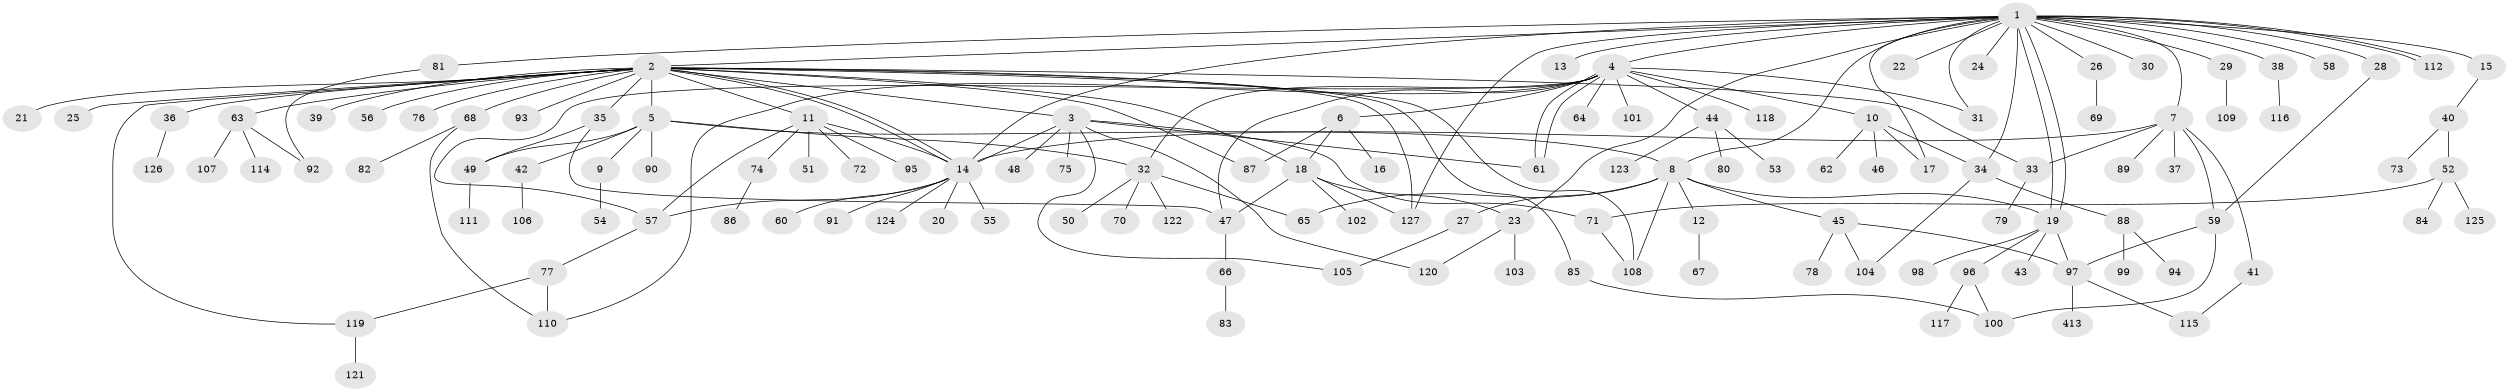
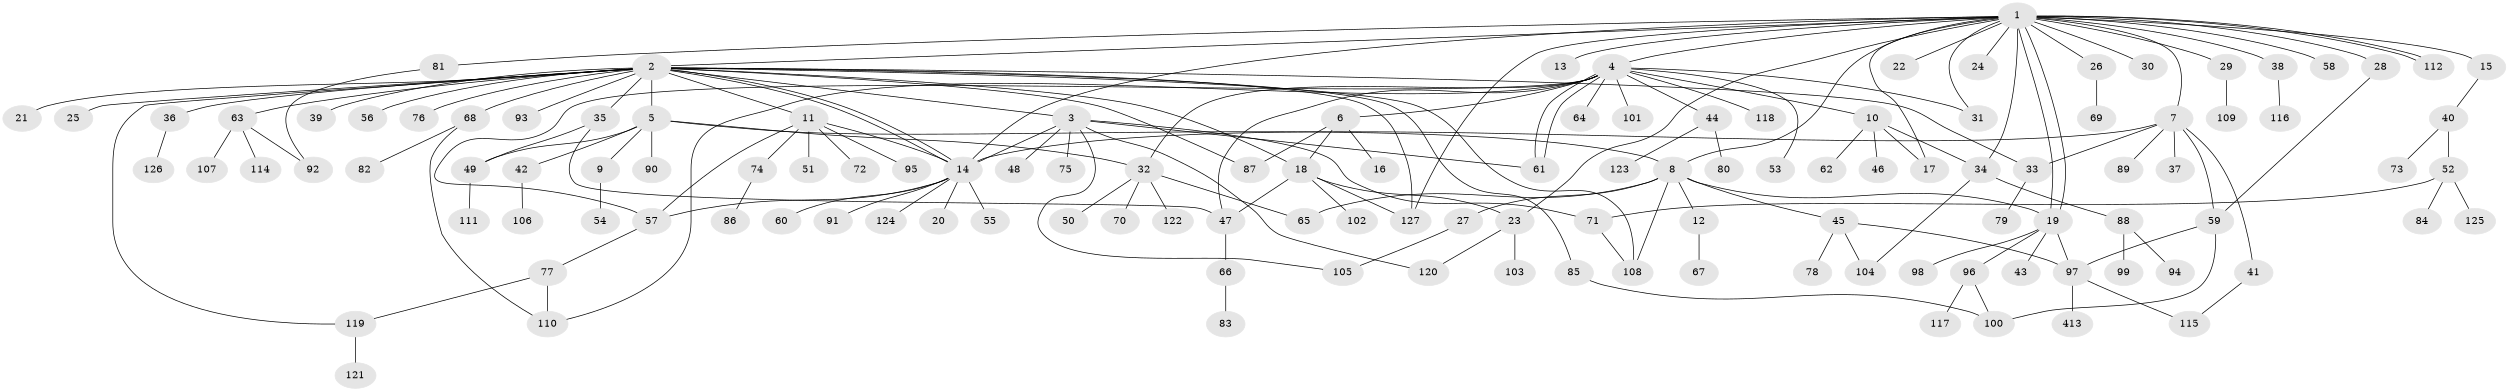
edge "44" -- "53": now "4" -- "53"
